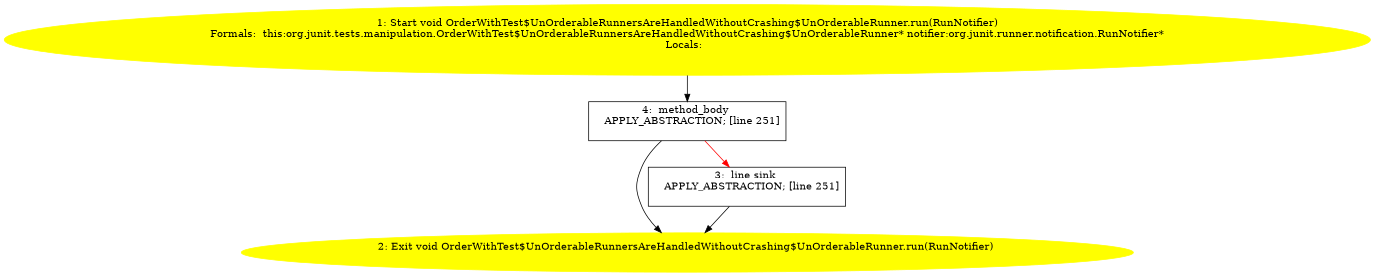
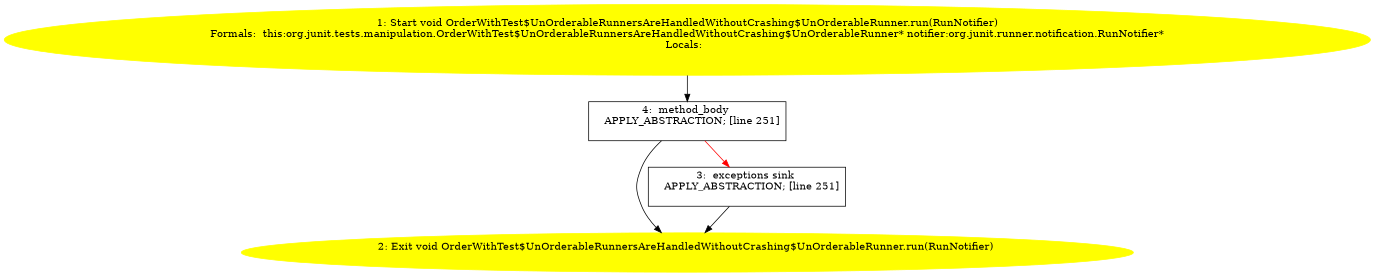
node "3:  line sink APPLY_ABSTRACTION; [line 251]": label "3:  line sink APPLY_ABSTRACTION; [line 251]" -> "3:  exceptions sink APPLY_ABSTRACTION; [line 251]"
